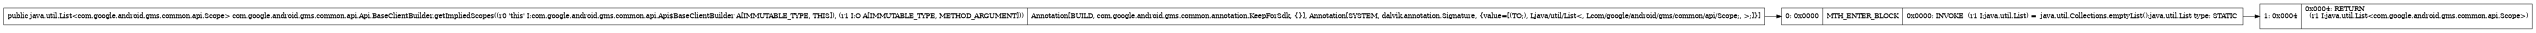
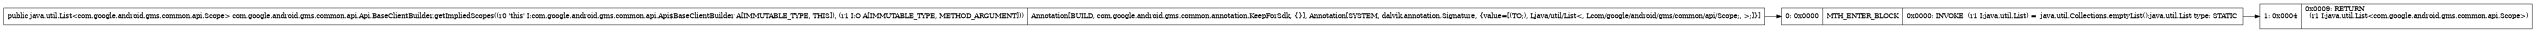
node "1: 0x0004": text "0x0004: RETURN" -> "0x0009: RETURN"
